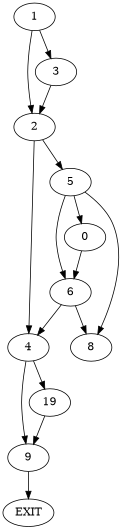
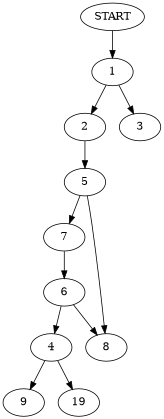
node "START": added
edge "3" -> "2": removed
edge "2" -> "4": removed
edge "5" -> "6": removed
node "0": label "0" -> "7"
edge "19" -> "9": removed
node "EXIT": removed
